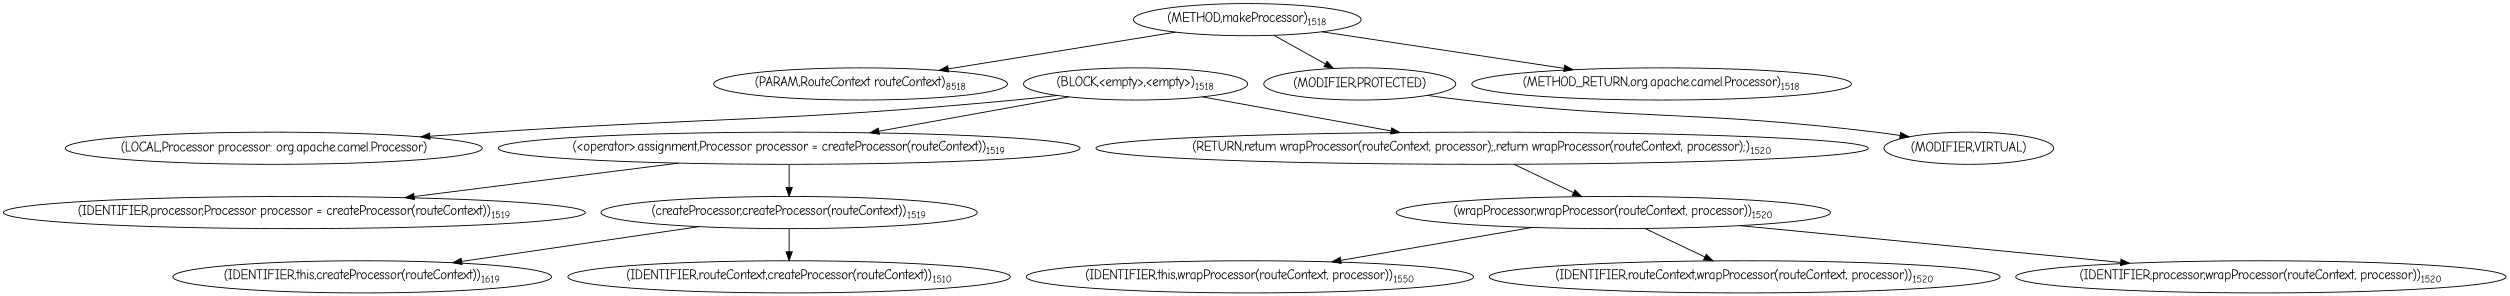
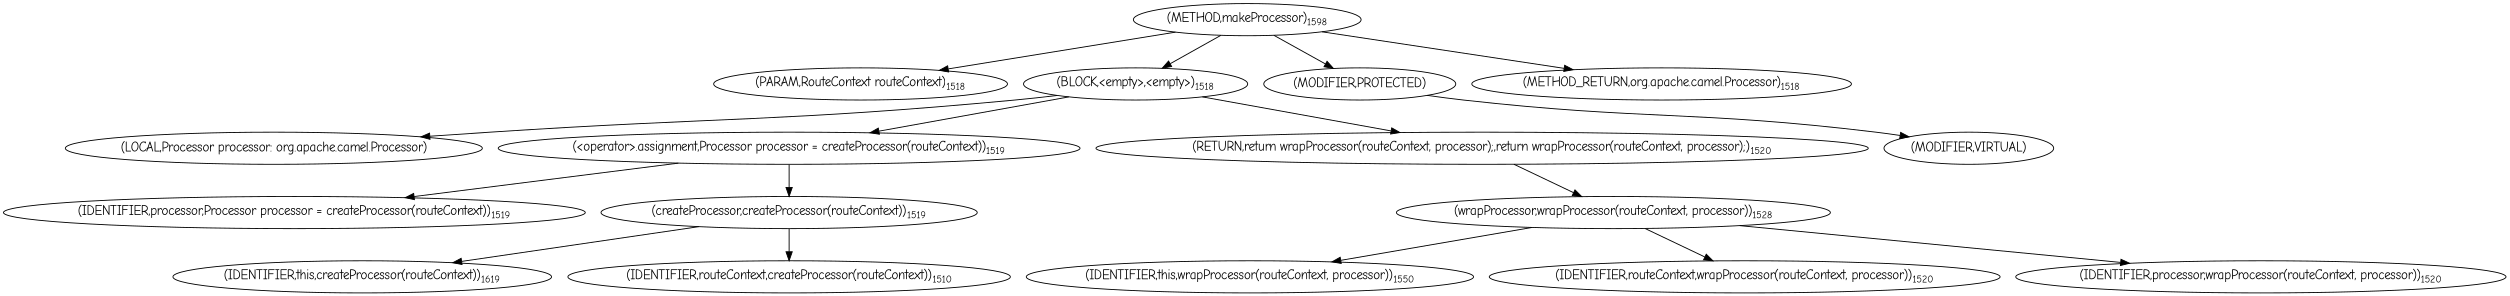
node "(METHOD,makeProcessor)": text "1518" -> "1598"
edge "(METHOD,makeProcessor)" -> "(BLOCK,<empty>,<empty>)": added
node "(PARAM,RouteContext routeContext)": text "8518" -> "1518"
node "(wrapProcessor,wrapProcessor(routeContext, processor))": text "1520" -> "1528"
